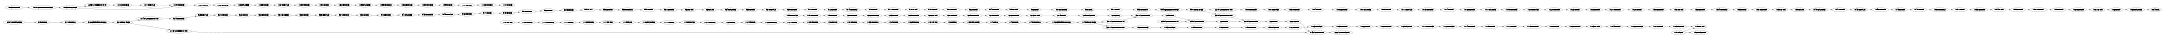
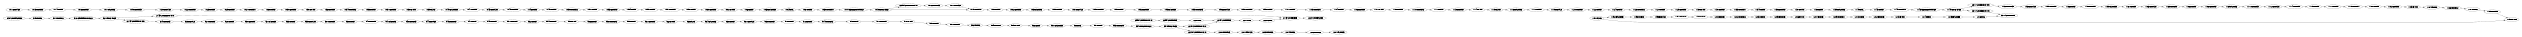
node "1067:ILOAD": added
node "994:GETFIELD_QUICK": label "994:GETFIELD_QUICK" -> "994:QUICK_QUICK"
node "1106:FALOAD": added
node "1009:ALOAD": removed
node "1219:NOP": removed
node "1193:ALOAD": added
